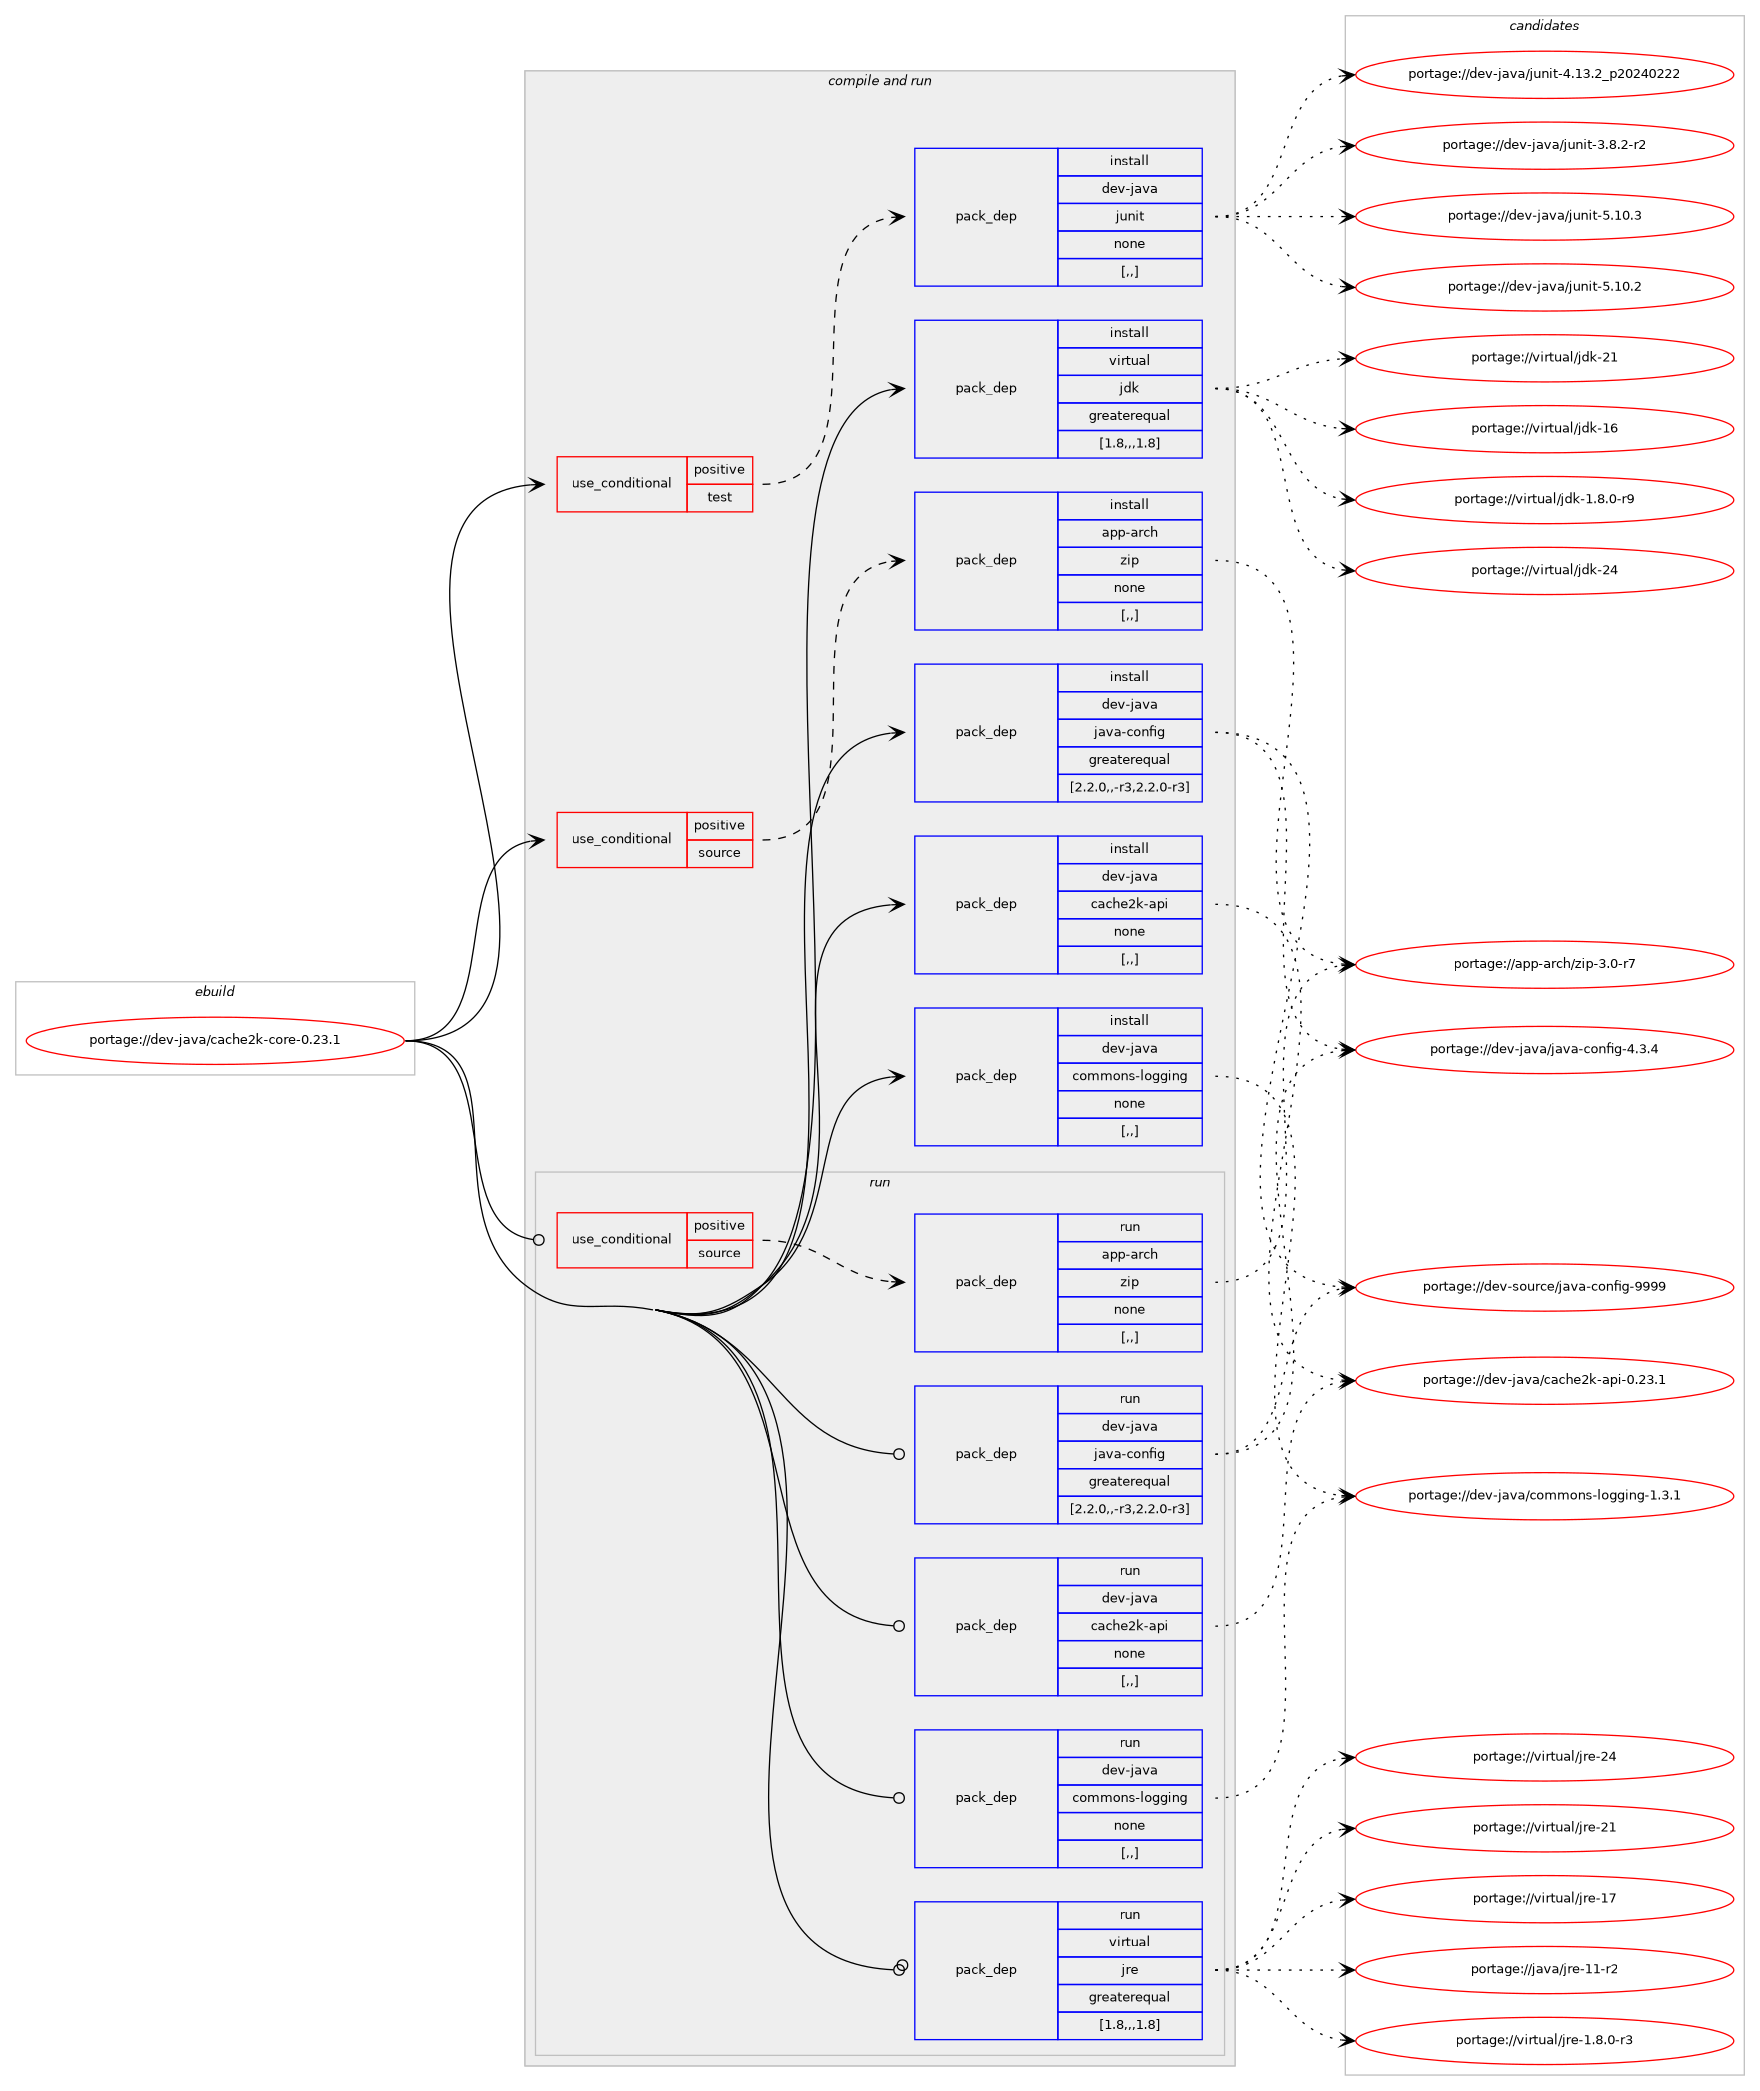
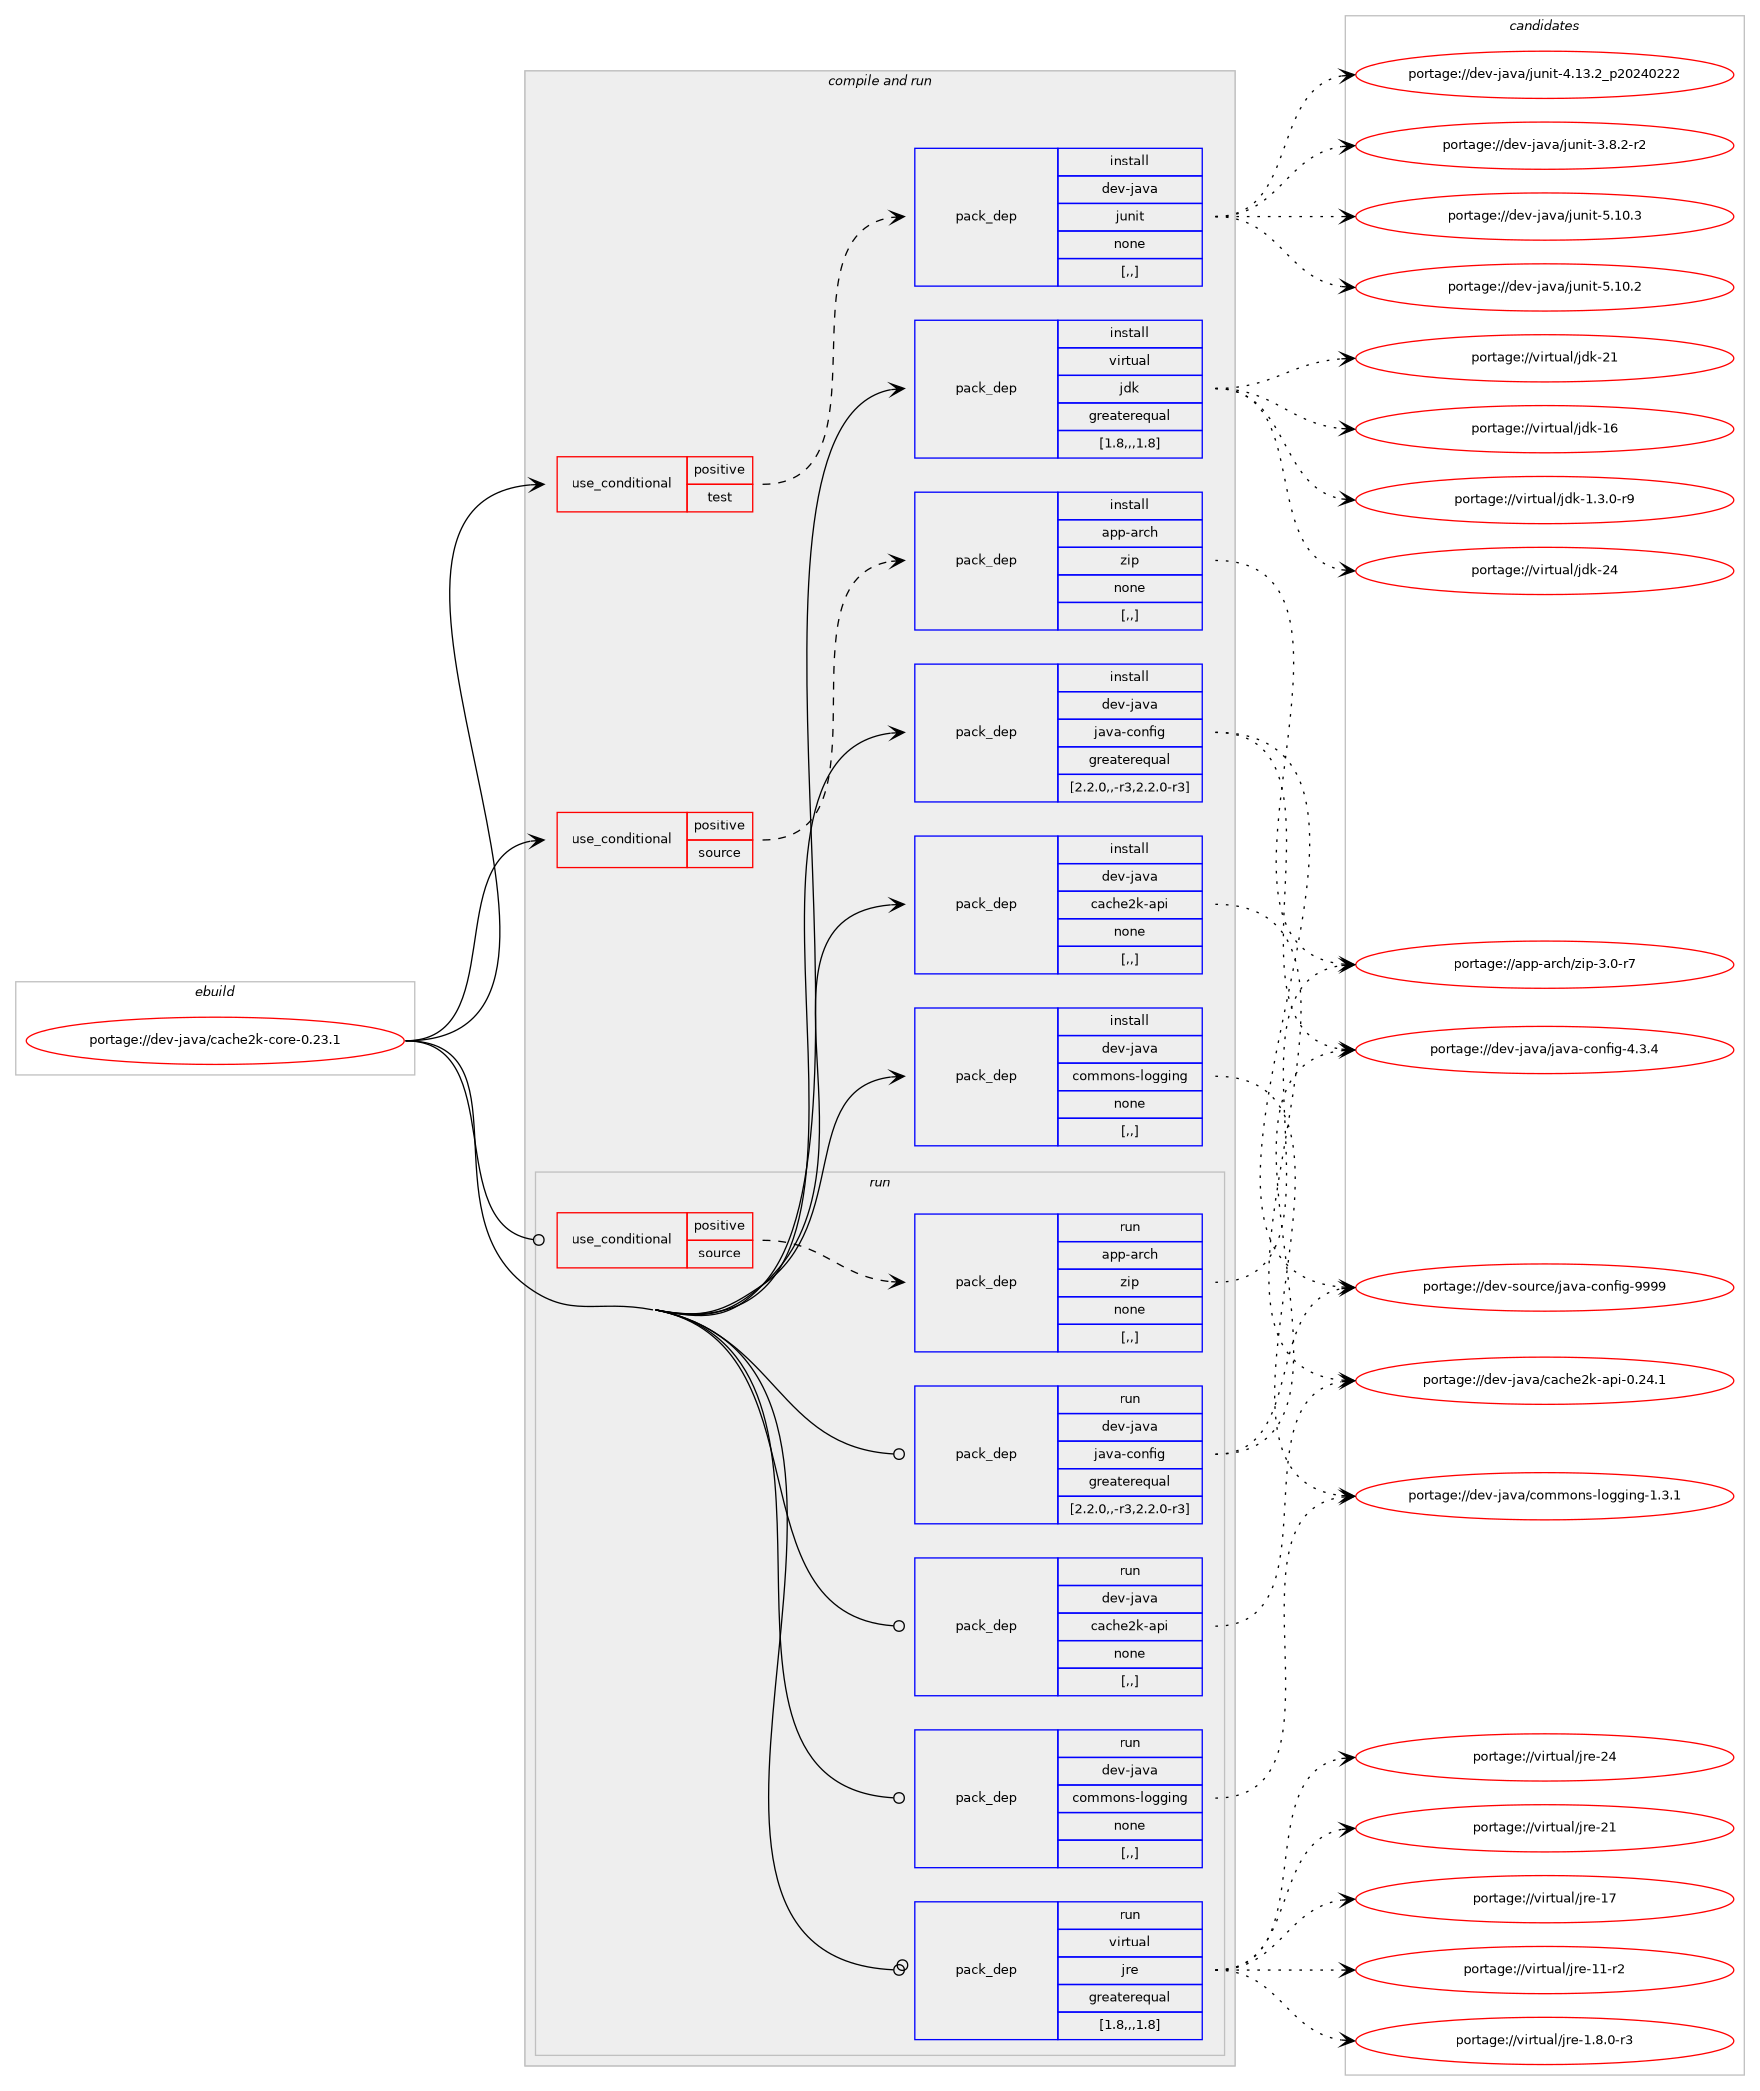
node "portage://virtual/jdk-1.8.0-r9": label "portage://virtual/jdk-1.8.0-r9" -> "portage://virtual/jdk-1.3.0-r9"
node "portage://dev-java/cache2k-api-0.23.1": label "portage://dev-java/cache2k-api-0.23.1" -> "portage://dev-java/cache2k-api-0.24.1"
node "portage://java/jre-11-r2": label "portage://java/jre-11-r2" -> "portage://virtual/jre-11-r2"
